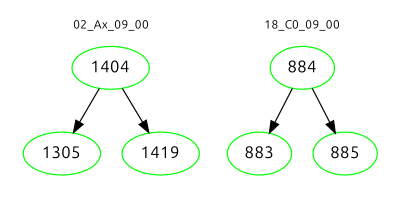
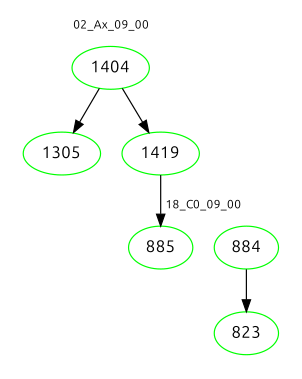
edge "884" -> "885": now "1419" -> "885"
node "883": label "883" -> "823"
